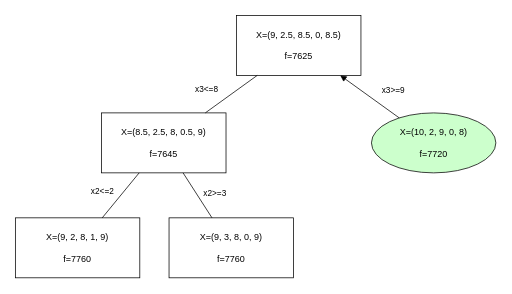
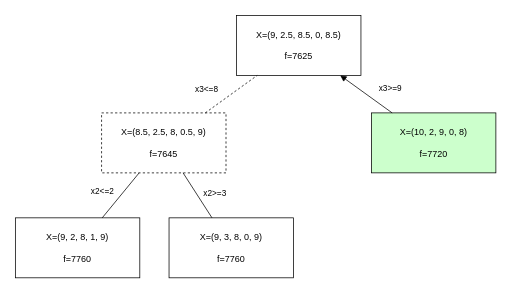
edge "X=(9, 2.5, 8.5, 0, 8.5) f=7625" -- "X=(8.5, 2.5, 8, 0.5, 9) f=7645": style solid -> dashed
node "X=(8.5, 2.5, 8, 0.5, 9) f=7645": style solid -> dashed
node "X=(10, 2, 9, 0, 8) f=7720": shape ellipse -> rectangle
